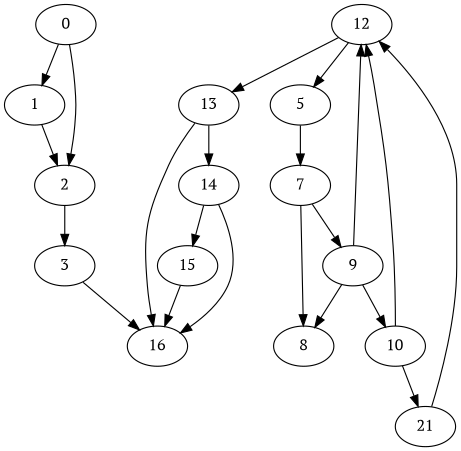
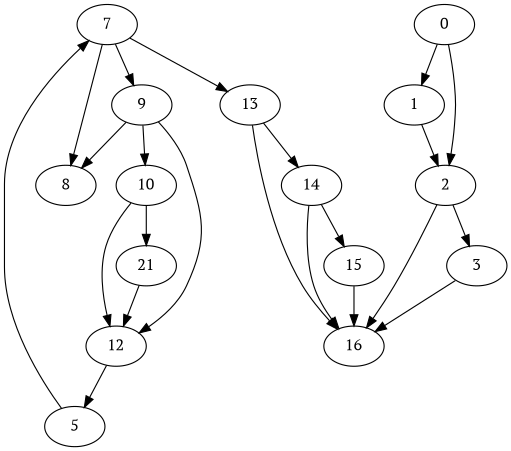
edge "12" -> "13": now "7" -> "13"
edge "2" -> "16": added
